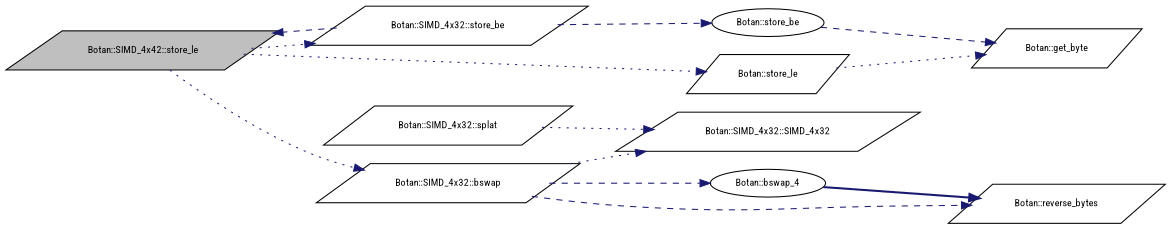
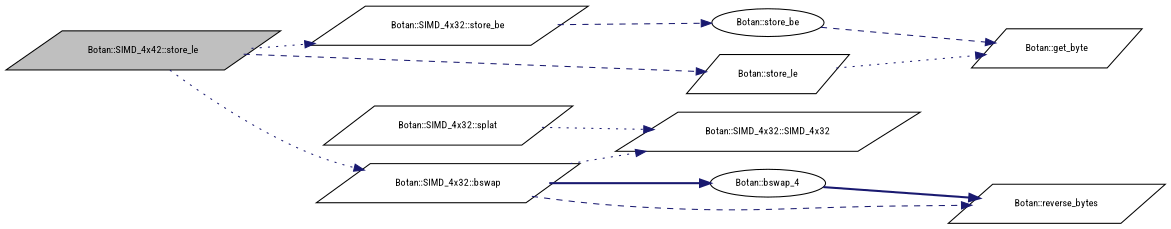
edge "Botan::SIMD_4x32::store_be" -> "Botan::SIMD_4x42::store_le": removed
edge "Botan::SIMD_4x42::store_le" -> "Botan::store_le": style dotted -> dashed
edge "Botan::SIMD_4x32::bswap" -> "Botan::bswap_4": style dashed -> bold
